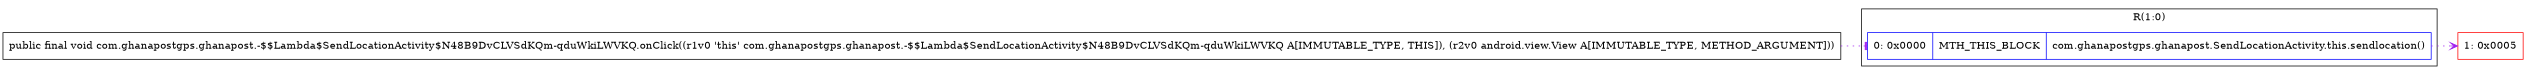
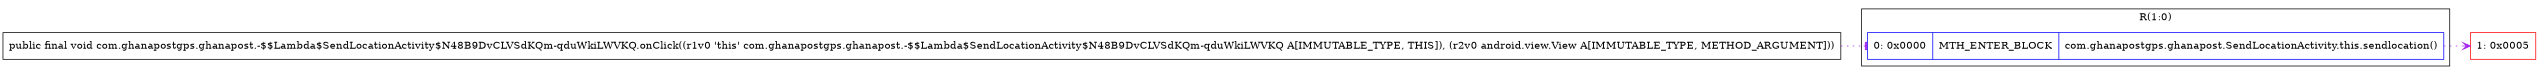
node "0: 0x0000": text "MTH_THIS_BLOCK" -> "MTH_ENTER_BLOCK"
